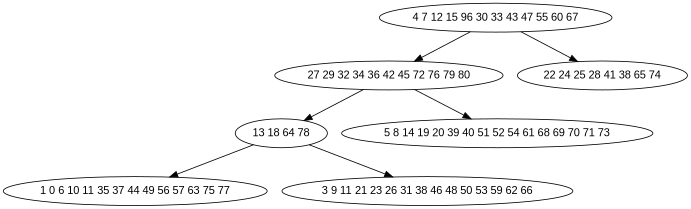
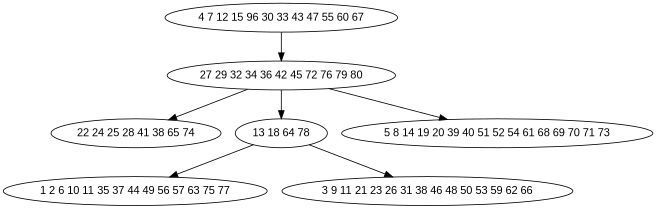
edge "4 7 12 15 96 30 33 43 47 55 60 67" -> "22 24 25 28 41 38 65 74": now "27 29 32 34 36 42 45 72 76 79 80" -> "22 24 25 28 41 38 65 74"
node "1 0 6 10 11 35 37 44 49 56 57 63 75 77": label "1 0 6 10 11 35 37 44 49 56 57 63 75 77" -> "1 2 6 10 11 35 37 44 49 56 57 63 75 77"
